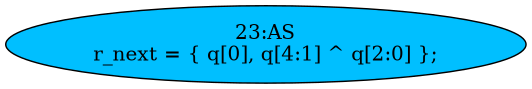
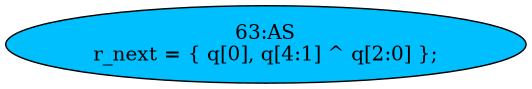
node "23:AS r_next = { q[0], q[4:1] ^ q[2:0] };": label "23:AS r_next = { q[0], q[4:1] ^ q[2:0] };" -> "63:AS r_next = { q[0], q[4:1] ^ q[2:0] };"
